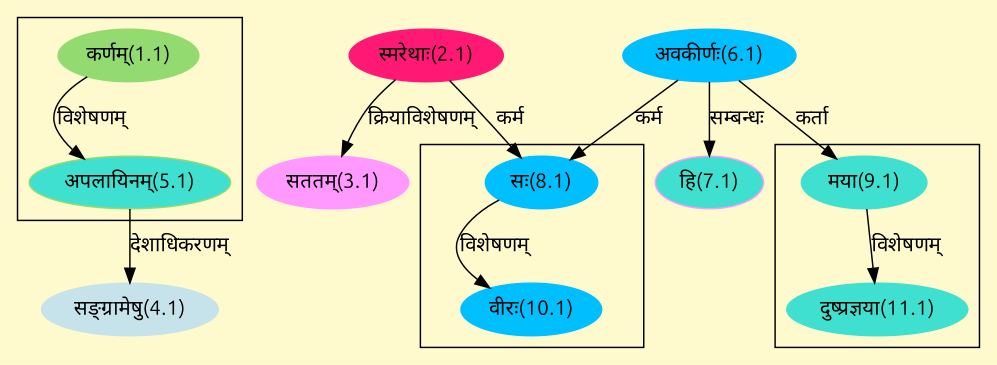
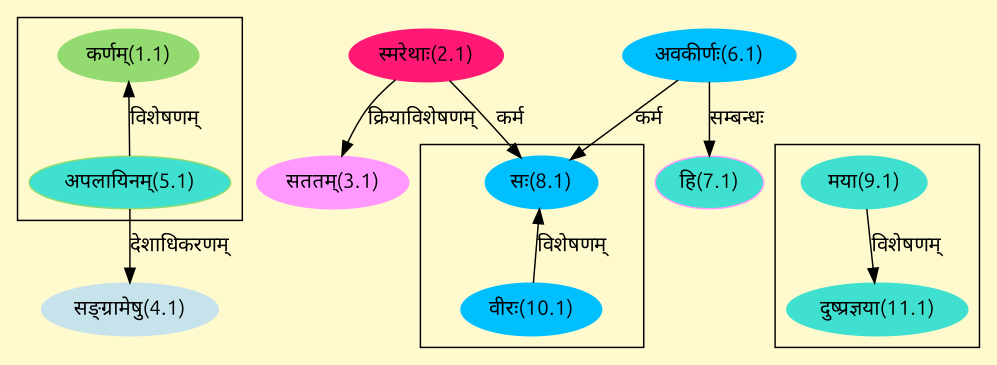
edge "कर्णम्(1.1)" -> "अपलायिनम्(5.1)": reversed
edge "अवकीर्णः(6.1)" -> "मया(9.1)": removed, label "कर्ता"
edge "सः(8.1)" -> "वीरः(10.1)": reversed
